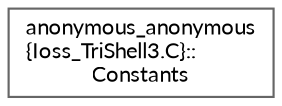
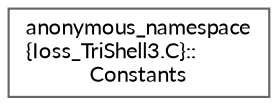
node "anonymous_anonymous {Ioss_TriShell3.C}:: Constants": label "anonymous_anonymous {Ioss_TriShell3.C}:: Constants" -> "anonymous_namespace {Ioss_TriShell3.C}:: Constants"
